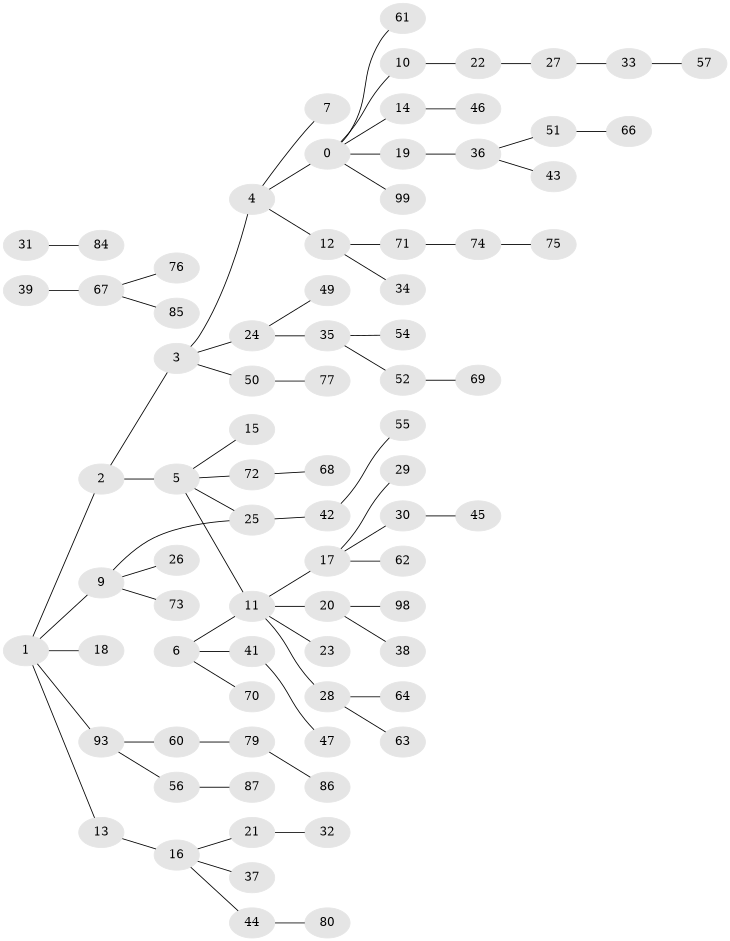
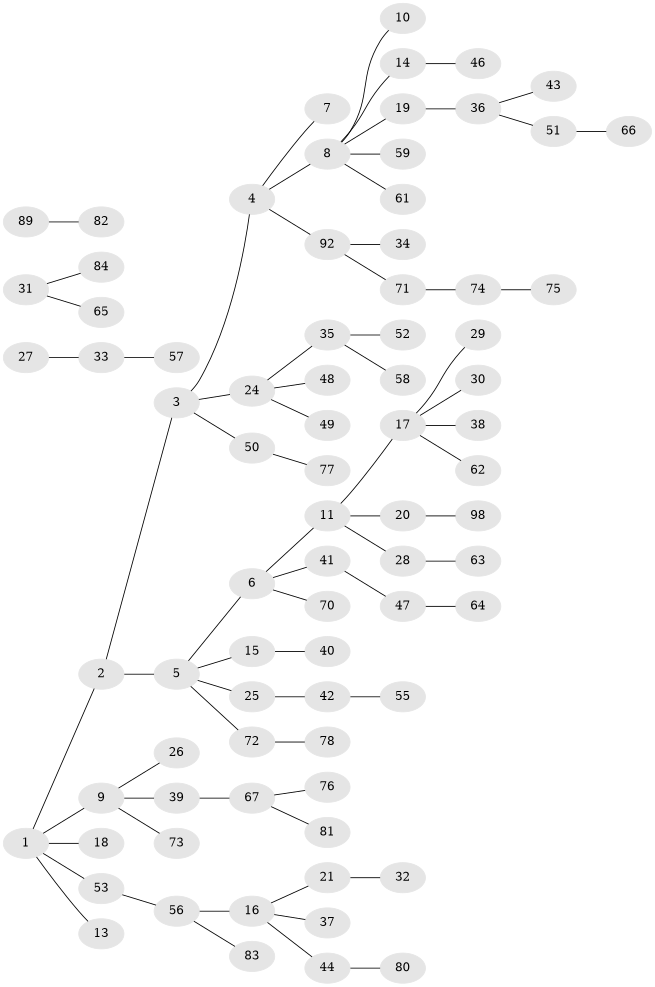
node "22": removed
node "0": label "0" -> "8"
node "99": label "99" -> "59"
node "12": label "12" -> "92"
node "65": added
node "85": label "85" -> "81"
node "54": label "54" -> "58"
node "48": added
node "69": removed
node "68": label "68" -> "78"
node "45": removed
edge "25" -- "9": now "39" -- "9"
edge "5" -- "11": now "5" -- "6"
edge "20" -- "38": now "17" -- "38"
node "40": added
node "23": removed
edge "28" -- "64": now "47" -- "64"
node "93": label "93" -> "53"
node "60": removed
node "79": label "79" -> "89"
node "87": label "87" -> "83"
node "86": label "86" -> "82"
edge "13" -- "16": now "56" -- "16"
